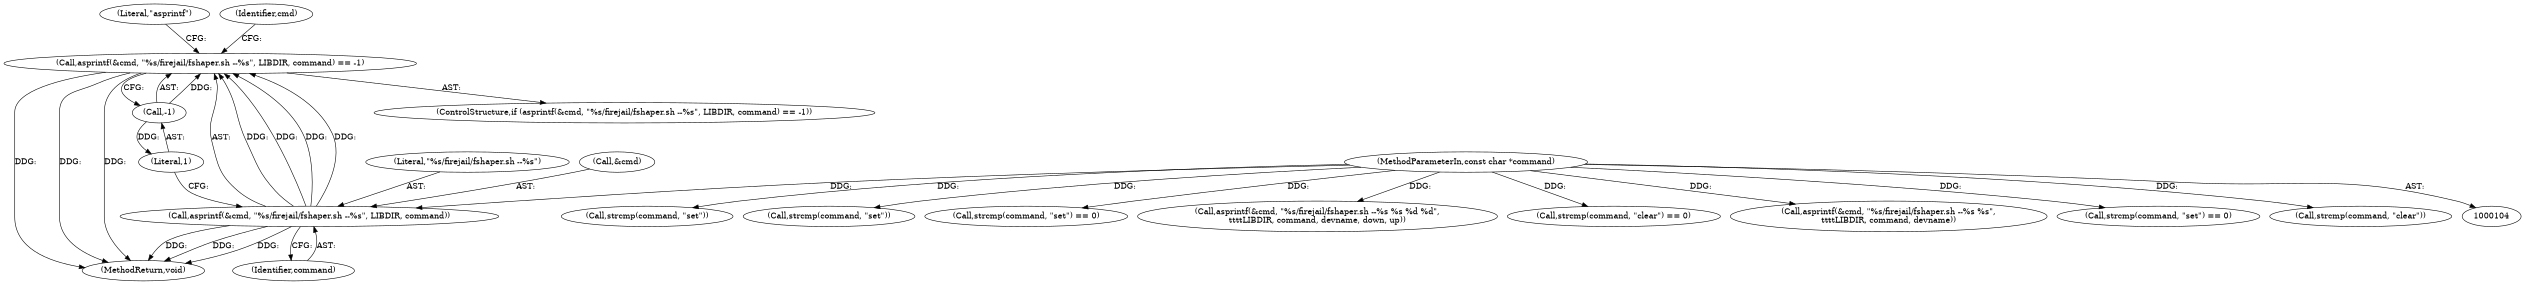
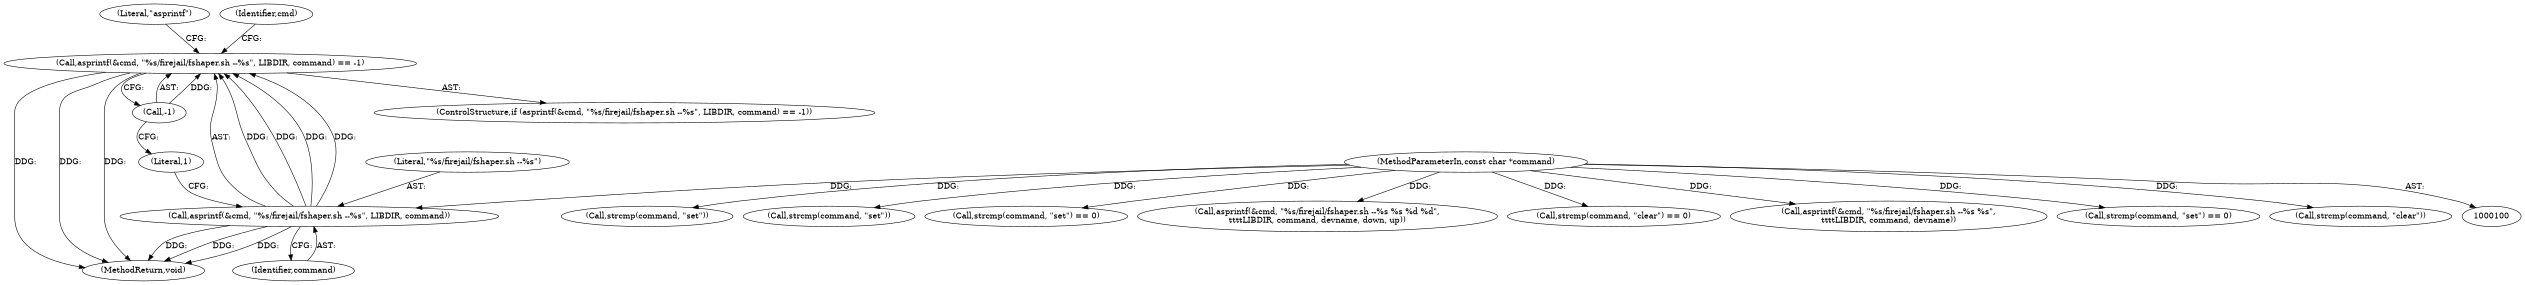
edge "(Call,-1)" -> "(Literal,1)": label "DDG: " -> "CFG: "
edge "(Literal,1)" -> "(Call,-1)": removed, label "AST:"
node "(Call,&cmd)": removed
node "1000104": label "1000104" -> "1000100"
